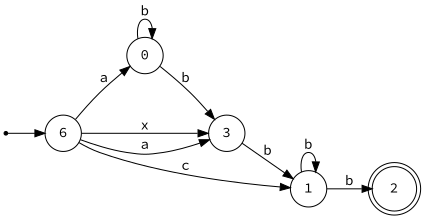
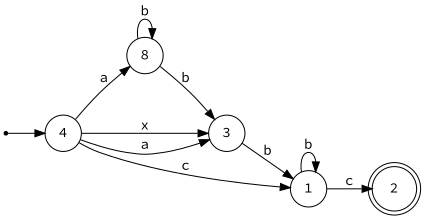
node "0": label "0" -> "8"
node "6": label "6" -> "4"
edge "1" -> "2": label "b" -> "c"
